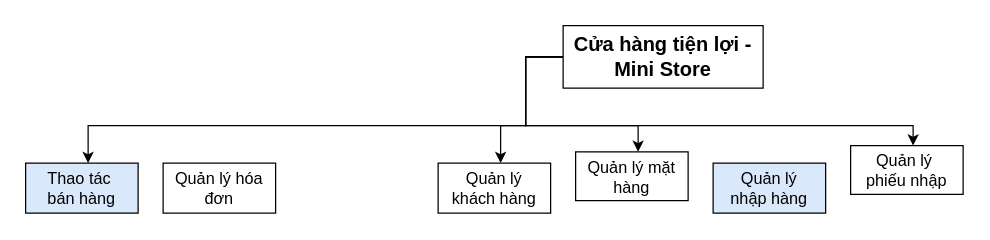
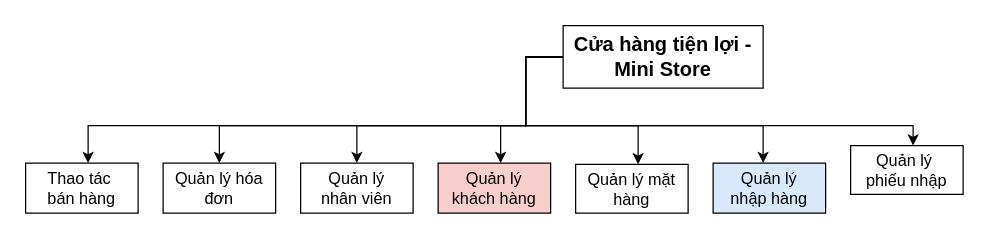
edge "Cửa hàng tiện lợi - Mini Store" -> "Quản lý hóa đơn": added
edge "Cửa hàng tiện lợi - Mini Store" -> "Quản lý nhân viên": added
edge "Cửa hàng tiện lợi - Mini Store" -> "Quản lý nhập hàng": added
node "Quản lý mặt hàng": moved (632, 176) -> (632, 189)
node "Thao tác bán hàng": fillcolor #dae8fc -> #ffffff
node "Quản lý nhân viên": added
node "Quản lý khách hàng": fillcolor #ffffff -> #f8cecc
